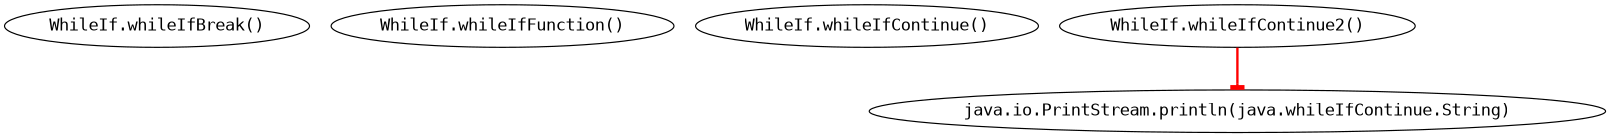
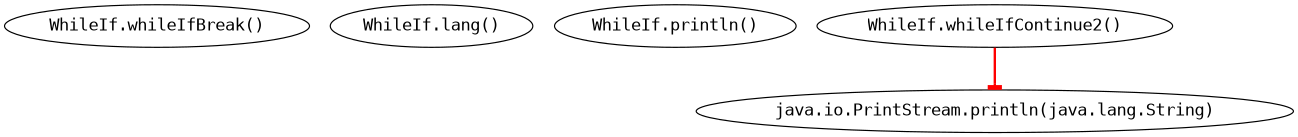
node "WhileIf.whileIfFunction()": label "WhileIf.whileIfFunction()" -> "WhileIf.lang()"
node "WhileIf.whileIfContinue()": label "WhileIf.whileIfContinue()" -> "WhileIf.println()"
node "java.io.PrintStream.println(java.whileIfContinue.String)": label "java.io.PrintStream.println(java.whileIfContinue.String)" -> "java.io.PrintStream.println(java.lang.String)"
